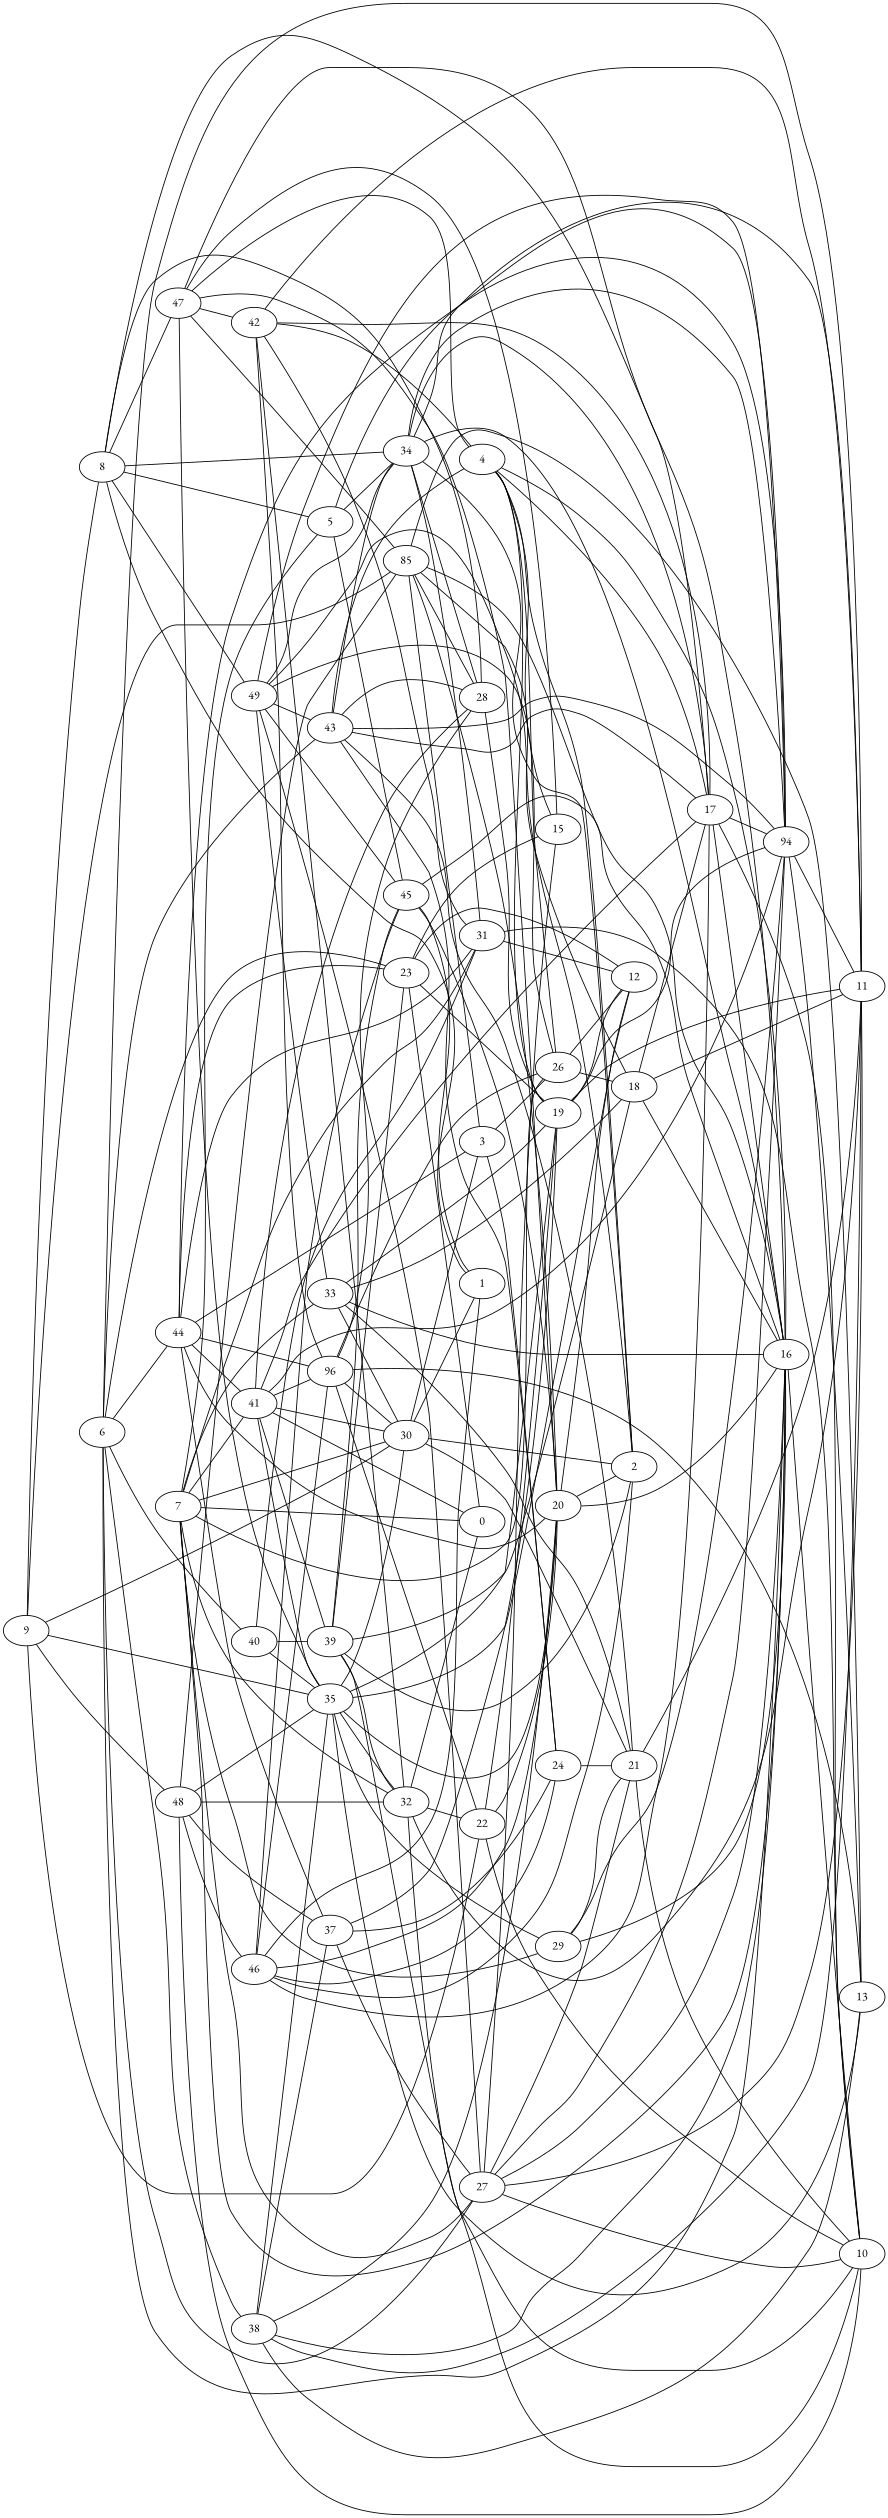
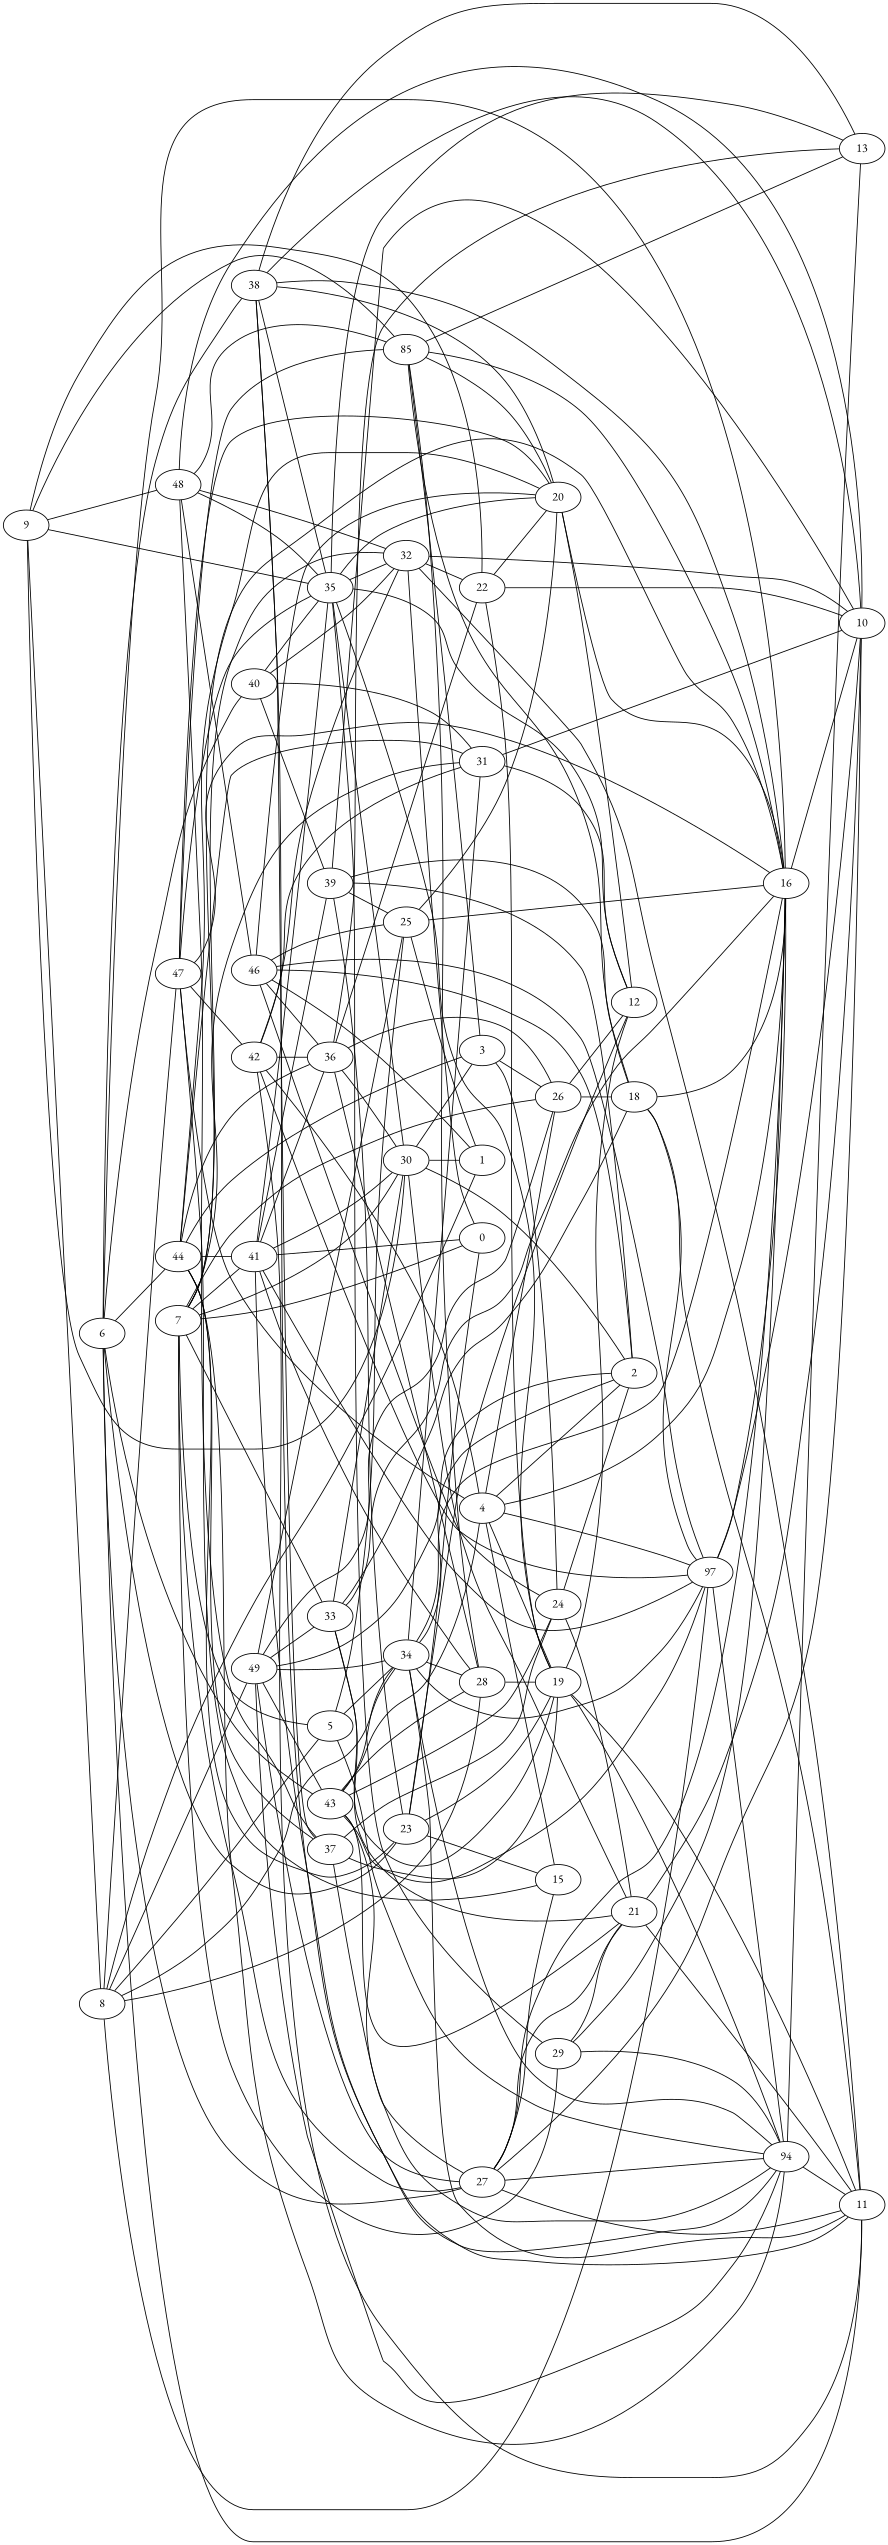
edge "38" -- "10": added
node "17": label "17" -> "97"
node "45": label "45" -> "25"
node "96": label "96" -> "36"
edge "2" -- "20": now "2" -- "24"
edge "39" -- "32": now "40" -- "32"
